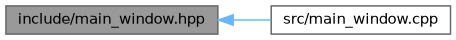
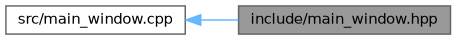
edge "src/main_window.cpp" -> "include/main_window.hpp": reversed
